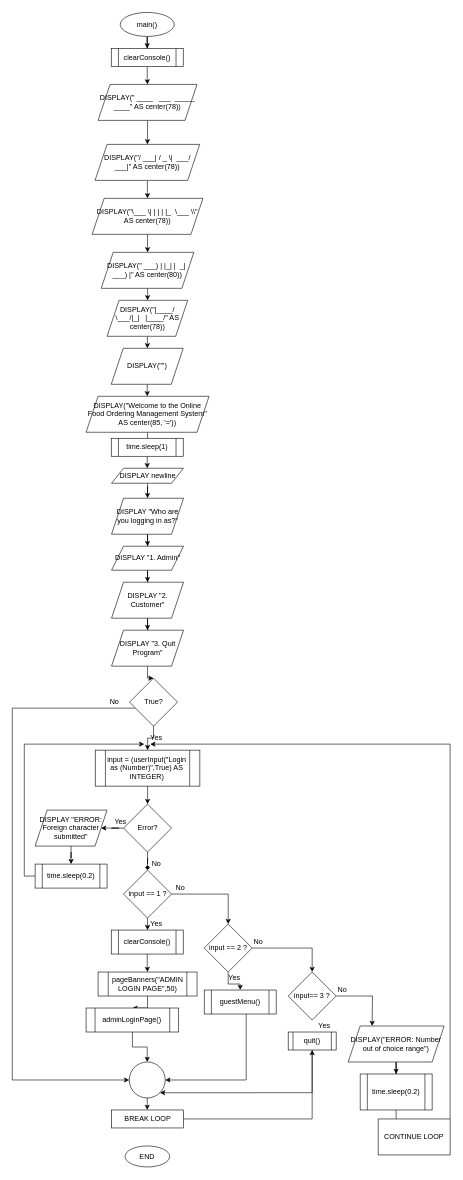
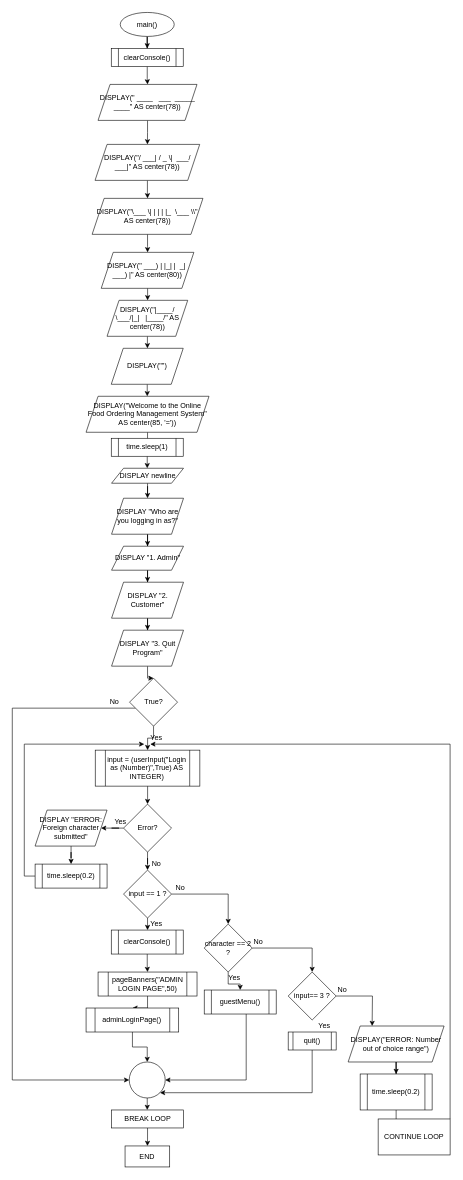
edge "Error?" -> "input == 1 ?": arrowhead diamond -> classic
node "input == 2 ?": label "input == 2 ?" -> "character == 2 ?"
edge "BREAK LOOP" -> "quit()": now "BREAK LOOP" -> "END"
node "END": shape ellipse -> rectangle
